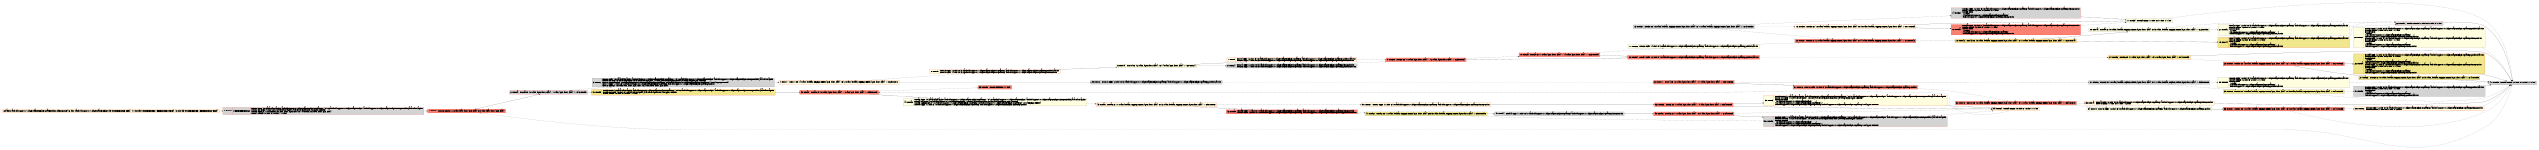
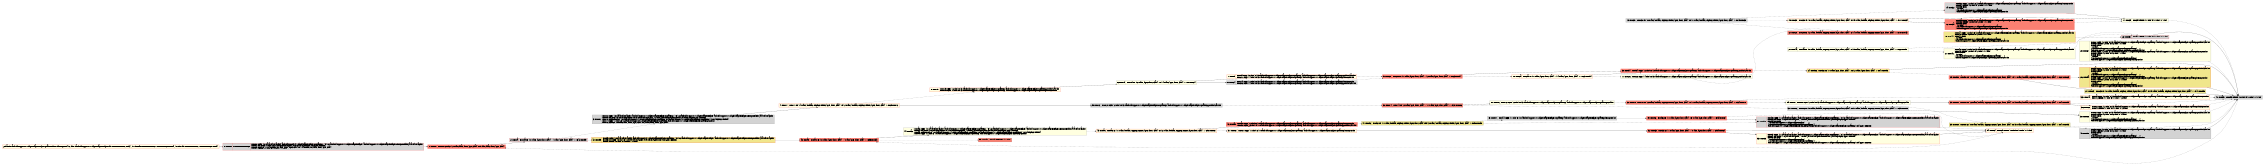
node "18: 0x0042": removed
node "10: 0x002a": fillcolor salmon -> lightyellow
node "31: 0x0076": fillcolor salmon -> lightyellow
